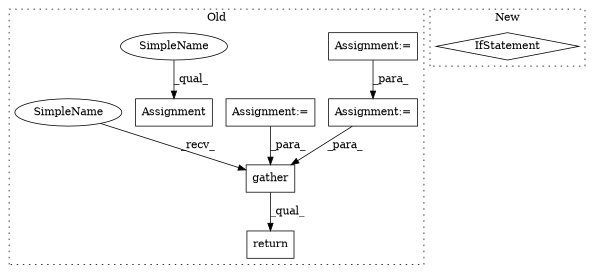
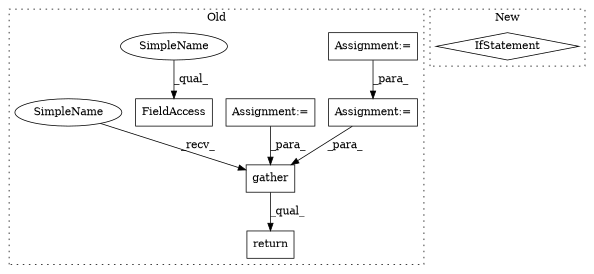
node "Assignment": label "Assignment" -> "FieldAccess"
